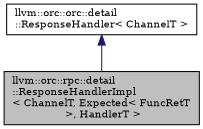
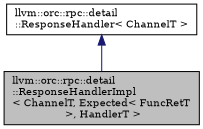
node "llvm::orc::orc::detail ::ResponseHandler< ChannelT >": label "llvm::orc::orc::detail ::ResponseHandler< ChannelT >" -> "llvm::orc::rpc::detail ::ResponseHandler< ChannelT >"
